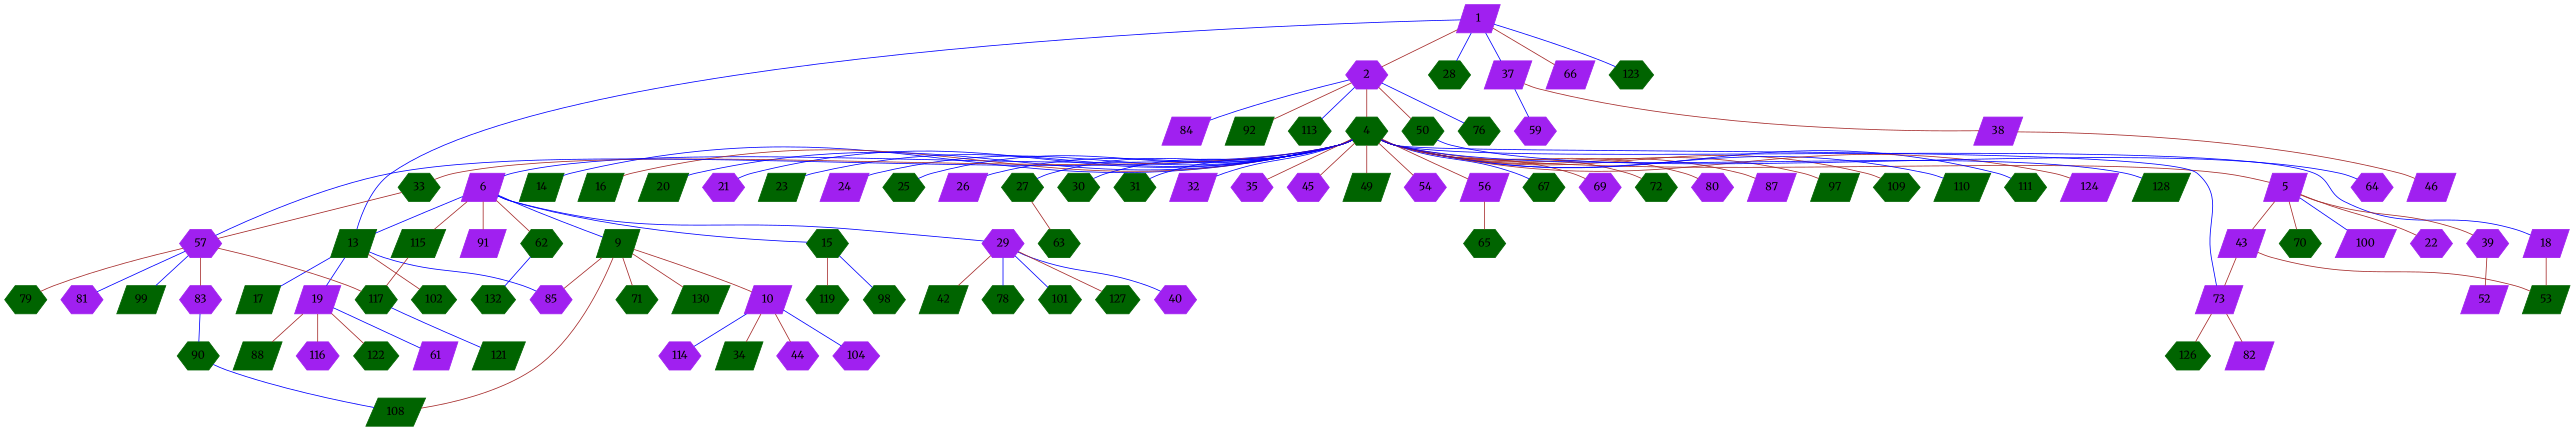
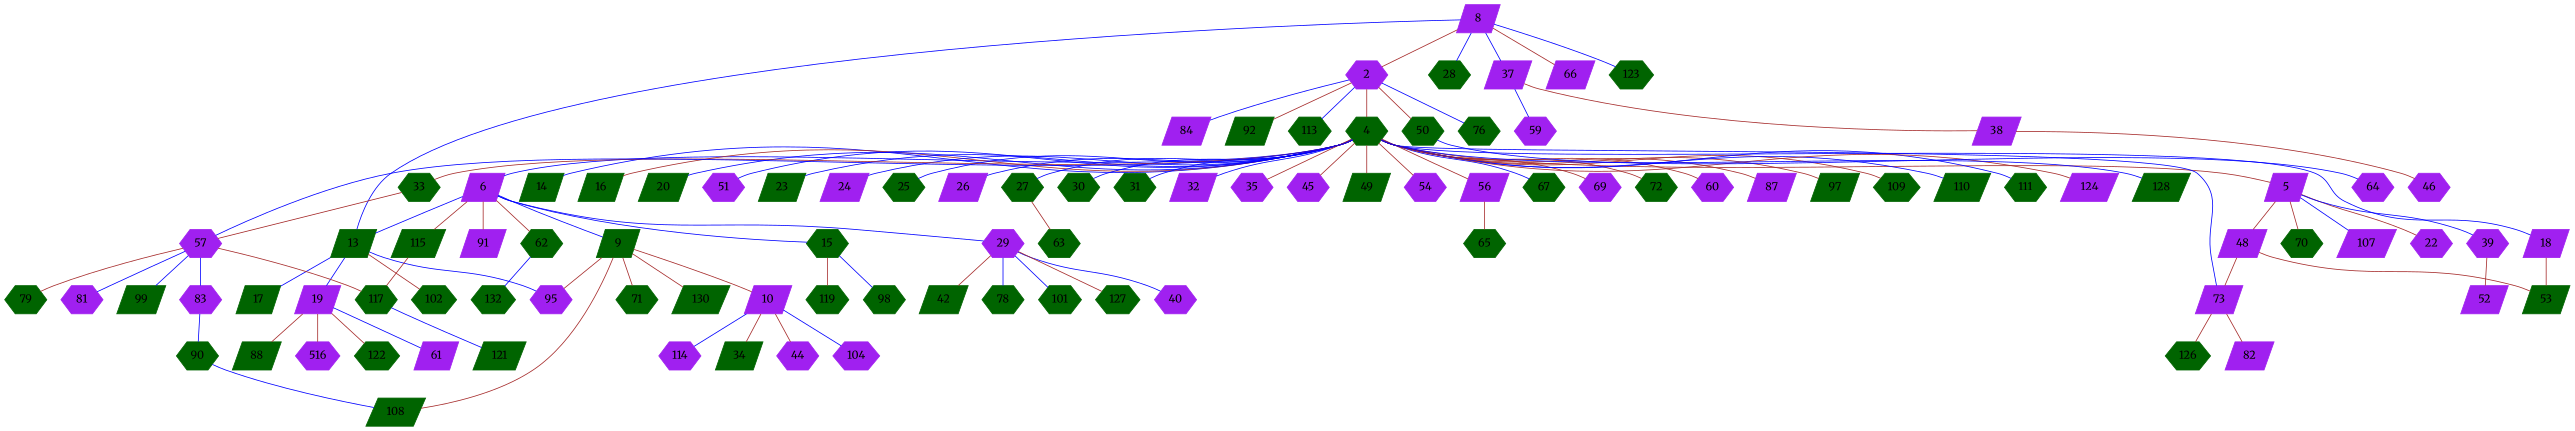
node "1": label "1" -> "8"
node "21": label "21" -> "51"
node "80": label "80" -> "60"
node "46": shape parallelogram -> hexagon
edge "5" -- "39": color brown -> blue
node "43": label "43" -> "48"
node "100": label "100" -> "107"
edge "57" -- "83": color brown -> blue
node "85": label "85" -> "95"
node "116": label "116" -> "516"
